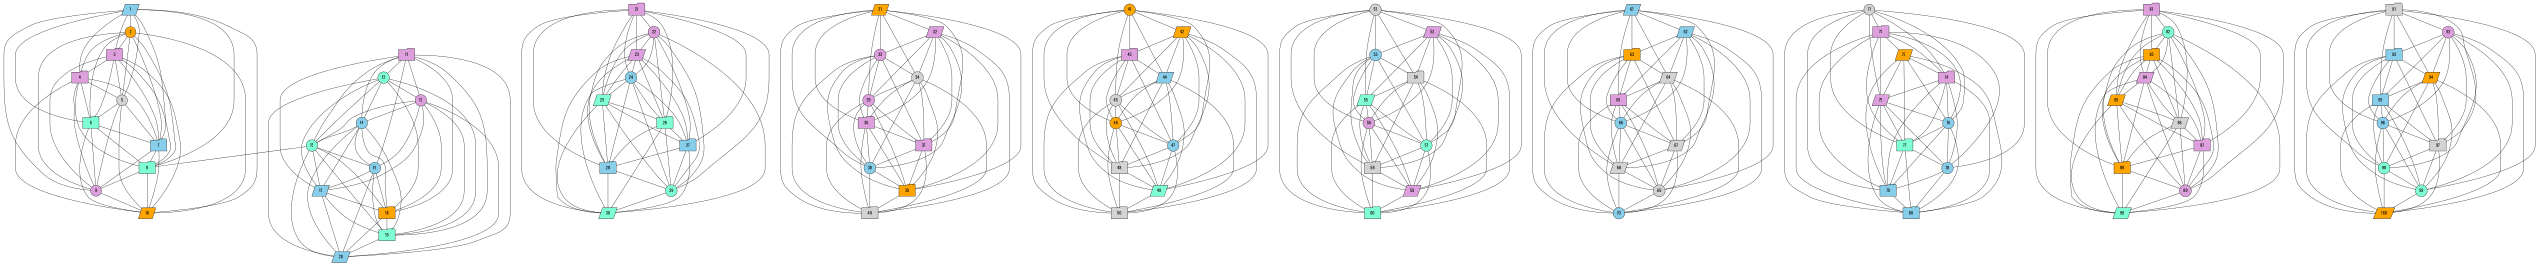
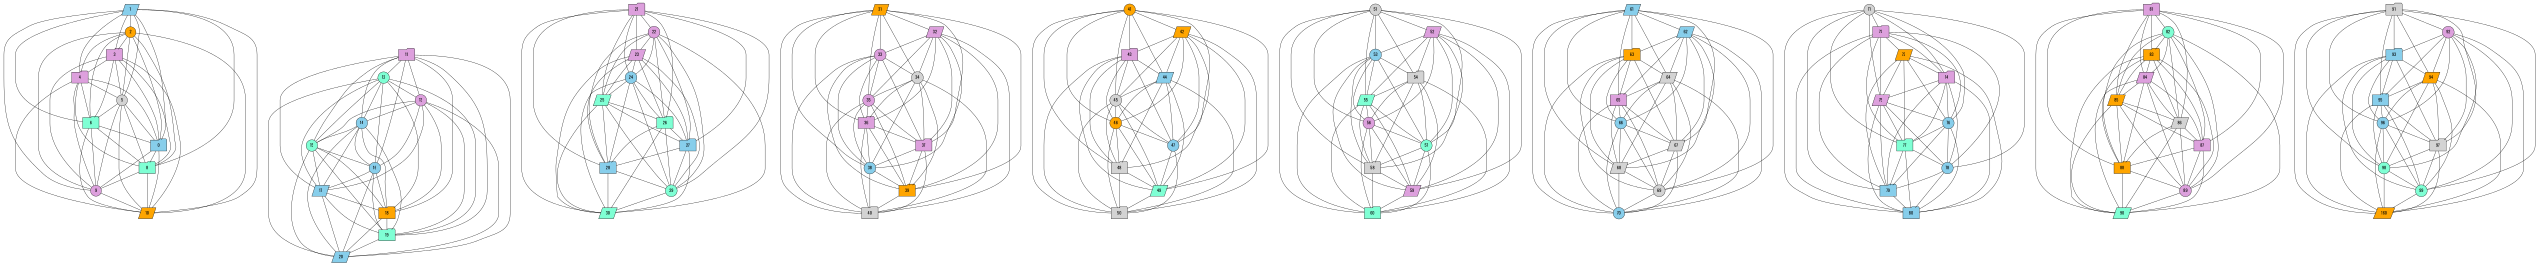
edge "12" -- "16": added
node "7": label "7" -> "0"
edge "47" -- "48": removed
edge "15" -- "8": now "5" -- "8"
